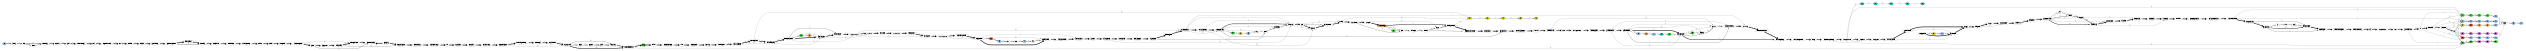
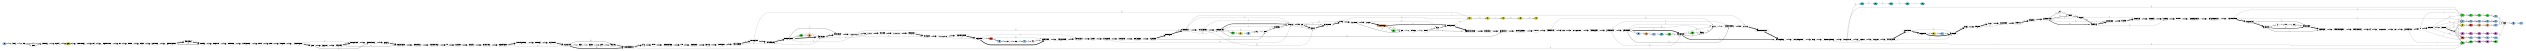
edge "GKDQSENH" -> "LVCFA": now "GKDQSENH" -> "LKGAFTMR"
node "GRQ": fillcolor #ffffff -> #cccc00
edge "EPNADG" -> "ARDNESTQKG": reversed
node "NSA": fillcolor #1acc1a -> #ffffff
